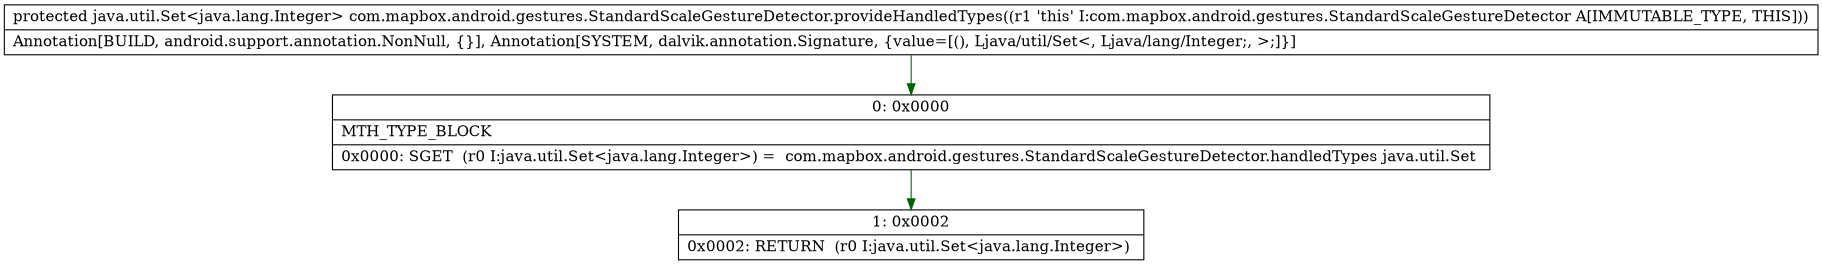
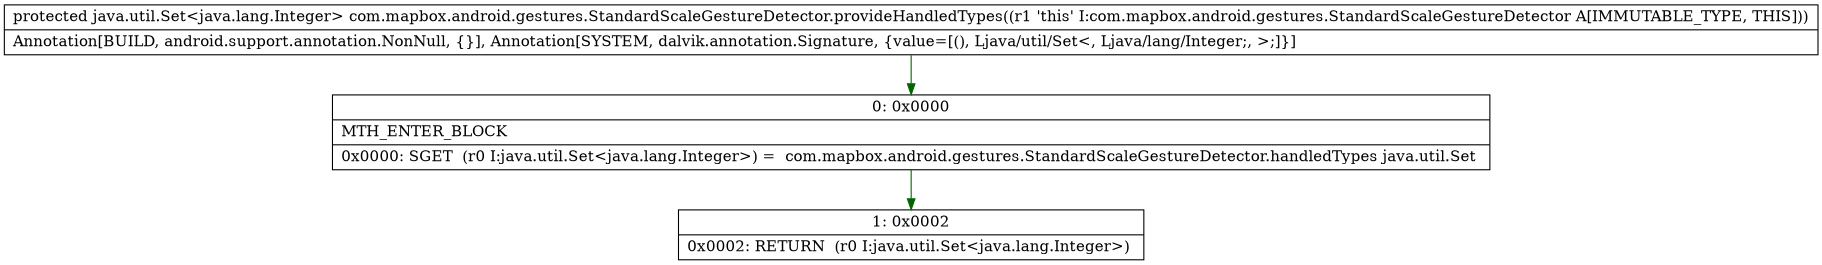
node "0: 0x0000": text "MTH_TYPE_BLOCK" -> "MTH_ENTER_BLOCK"
